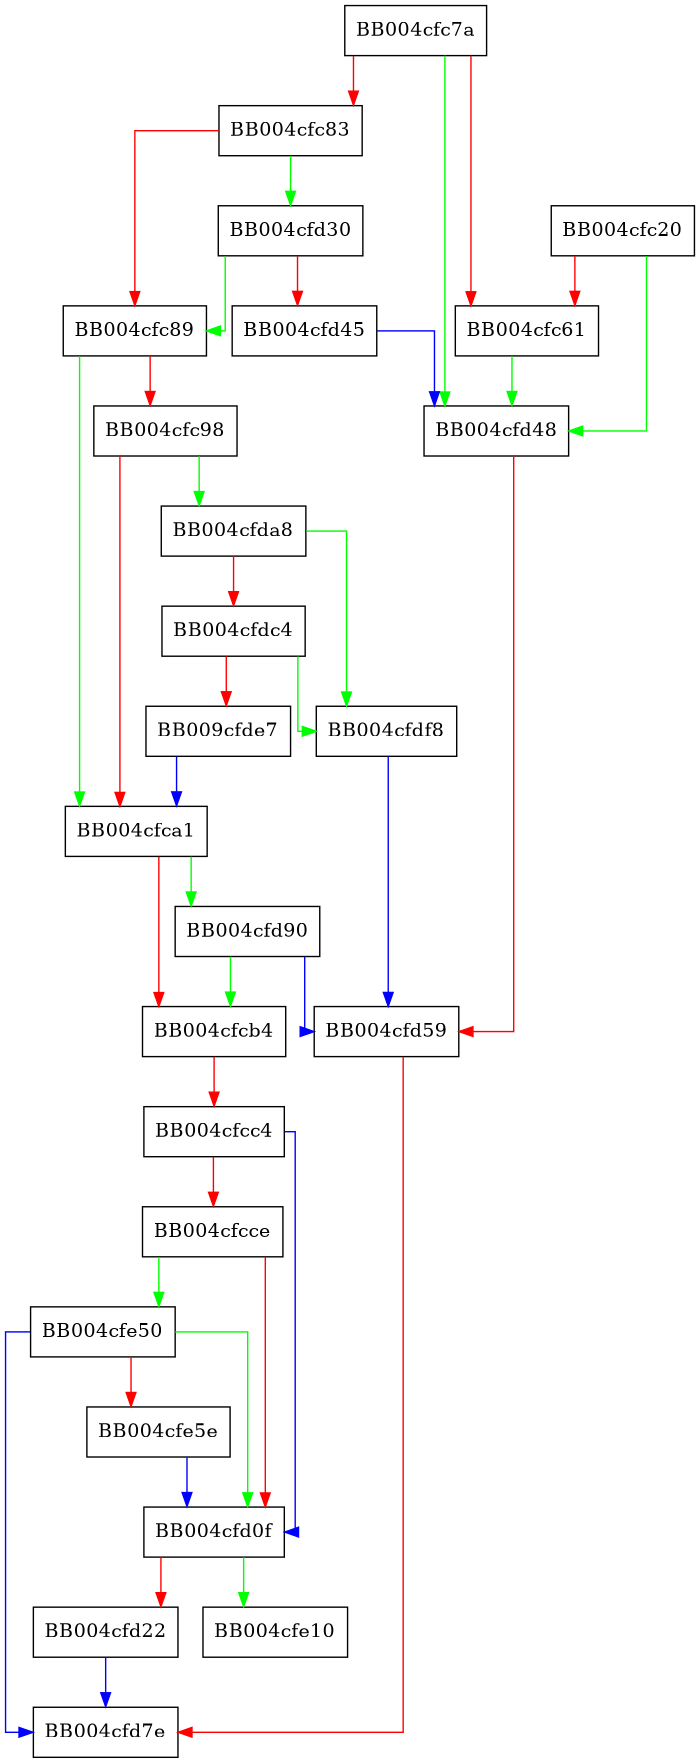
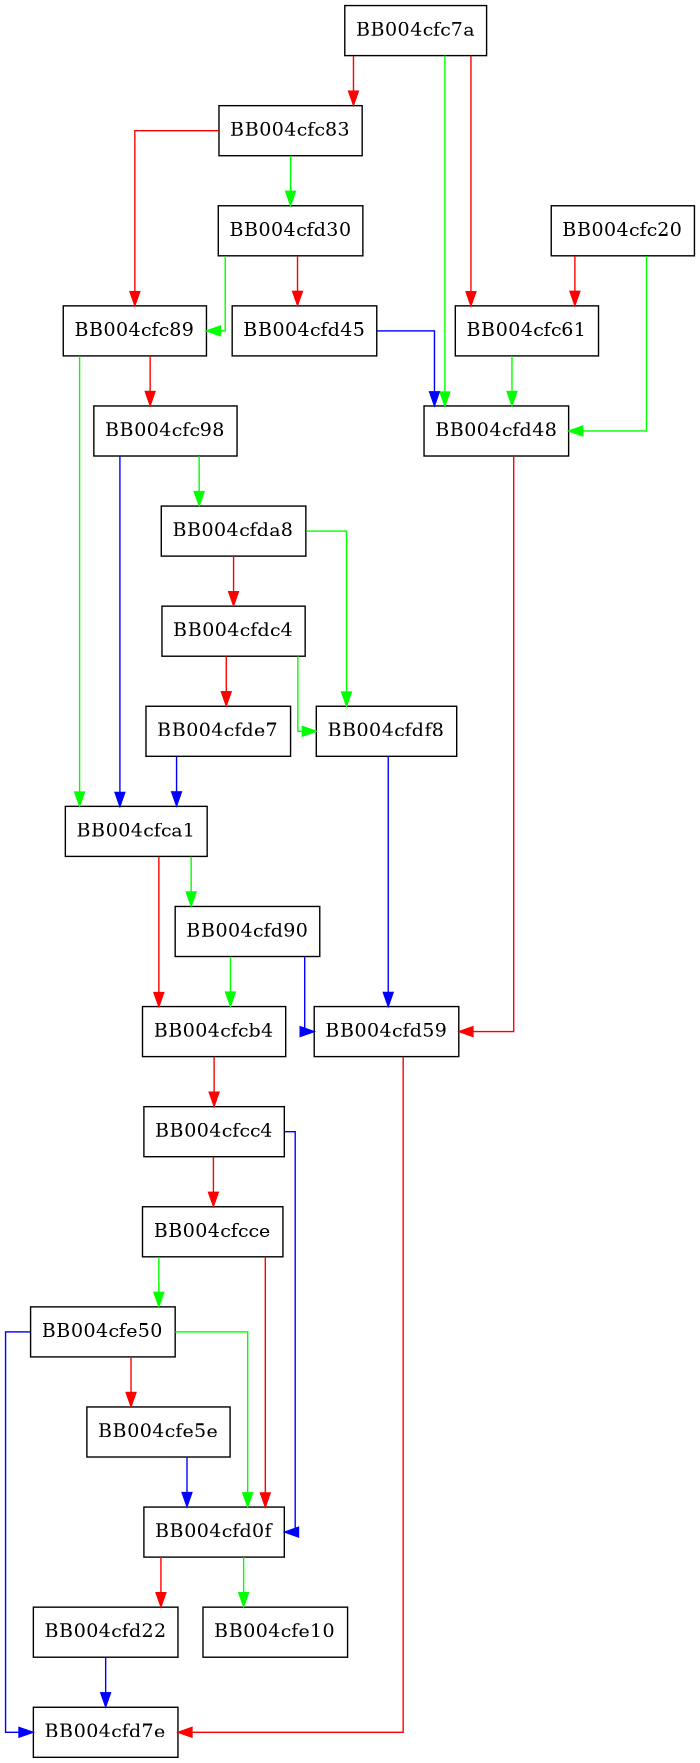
edge "BB004cfc98" -> "BB004cfca1": color red -> blue
node "BB009cfde7": label "BB009cfde7" -> "BB004cfde7"
